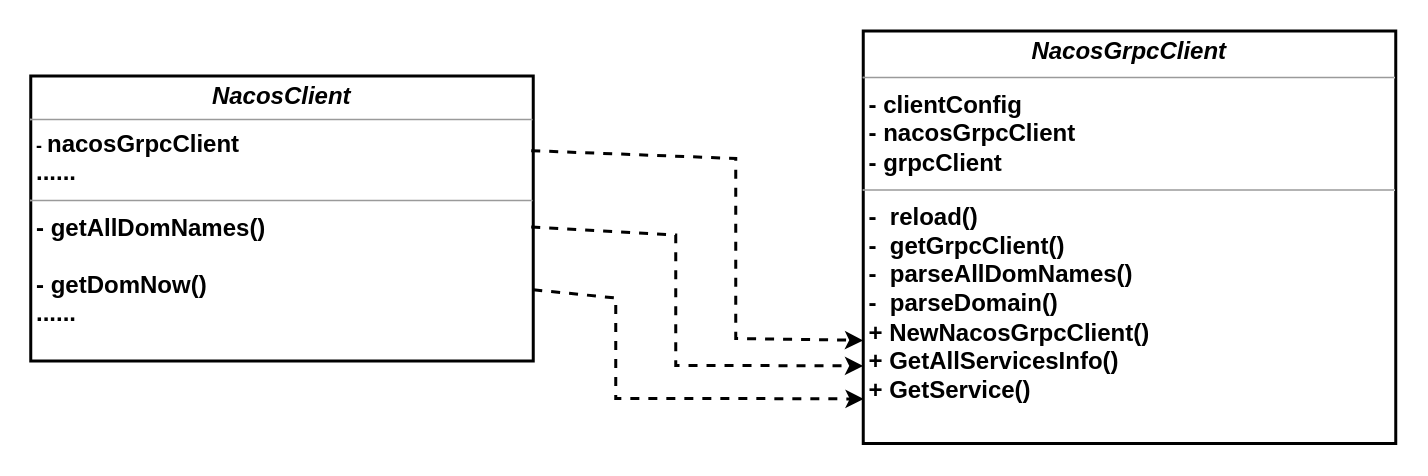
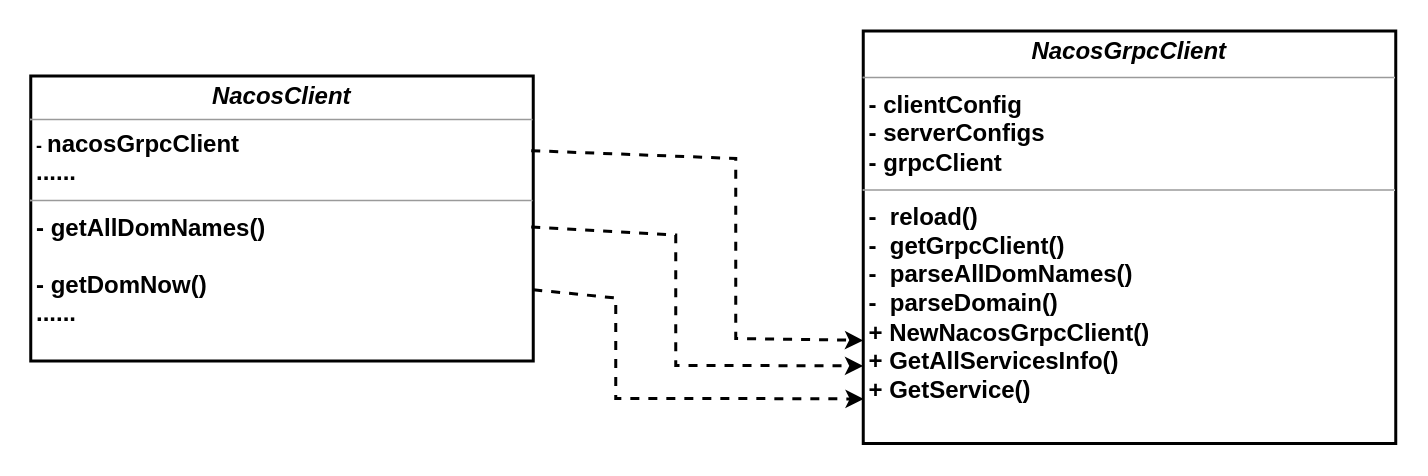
node "NacosGrpcClient - clientConfig - nacosGrpcClient - grpcClient - reload() - getGrpcClient() - parseAllDomNames() - parseDomain() + NewNacosGrpcClient() + GetAllServicesInfo() + GetService()": label "NacosGrpcClient - clientConfig - nacosGrpcClient - grpcClient - reload() - getGrpcClient() - parseAllDomNames() - parseDomain() + NewNacosGrpcClient() + GetAllServicesInfo() + GetService()" -> "NacosGrpcClient - clientConfig - serverConfigs - grpcClient - reload() - getGrpcClient() - parseAllDomNames() - parseDomain() + NewNacosGrpcClient() + GetAllServicesInfo() + GetService()"
